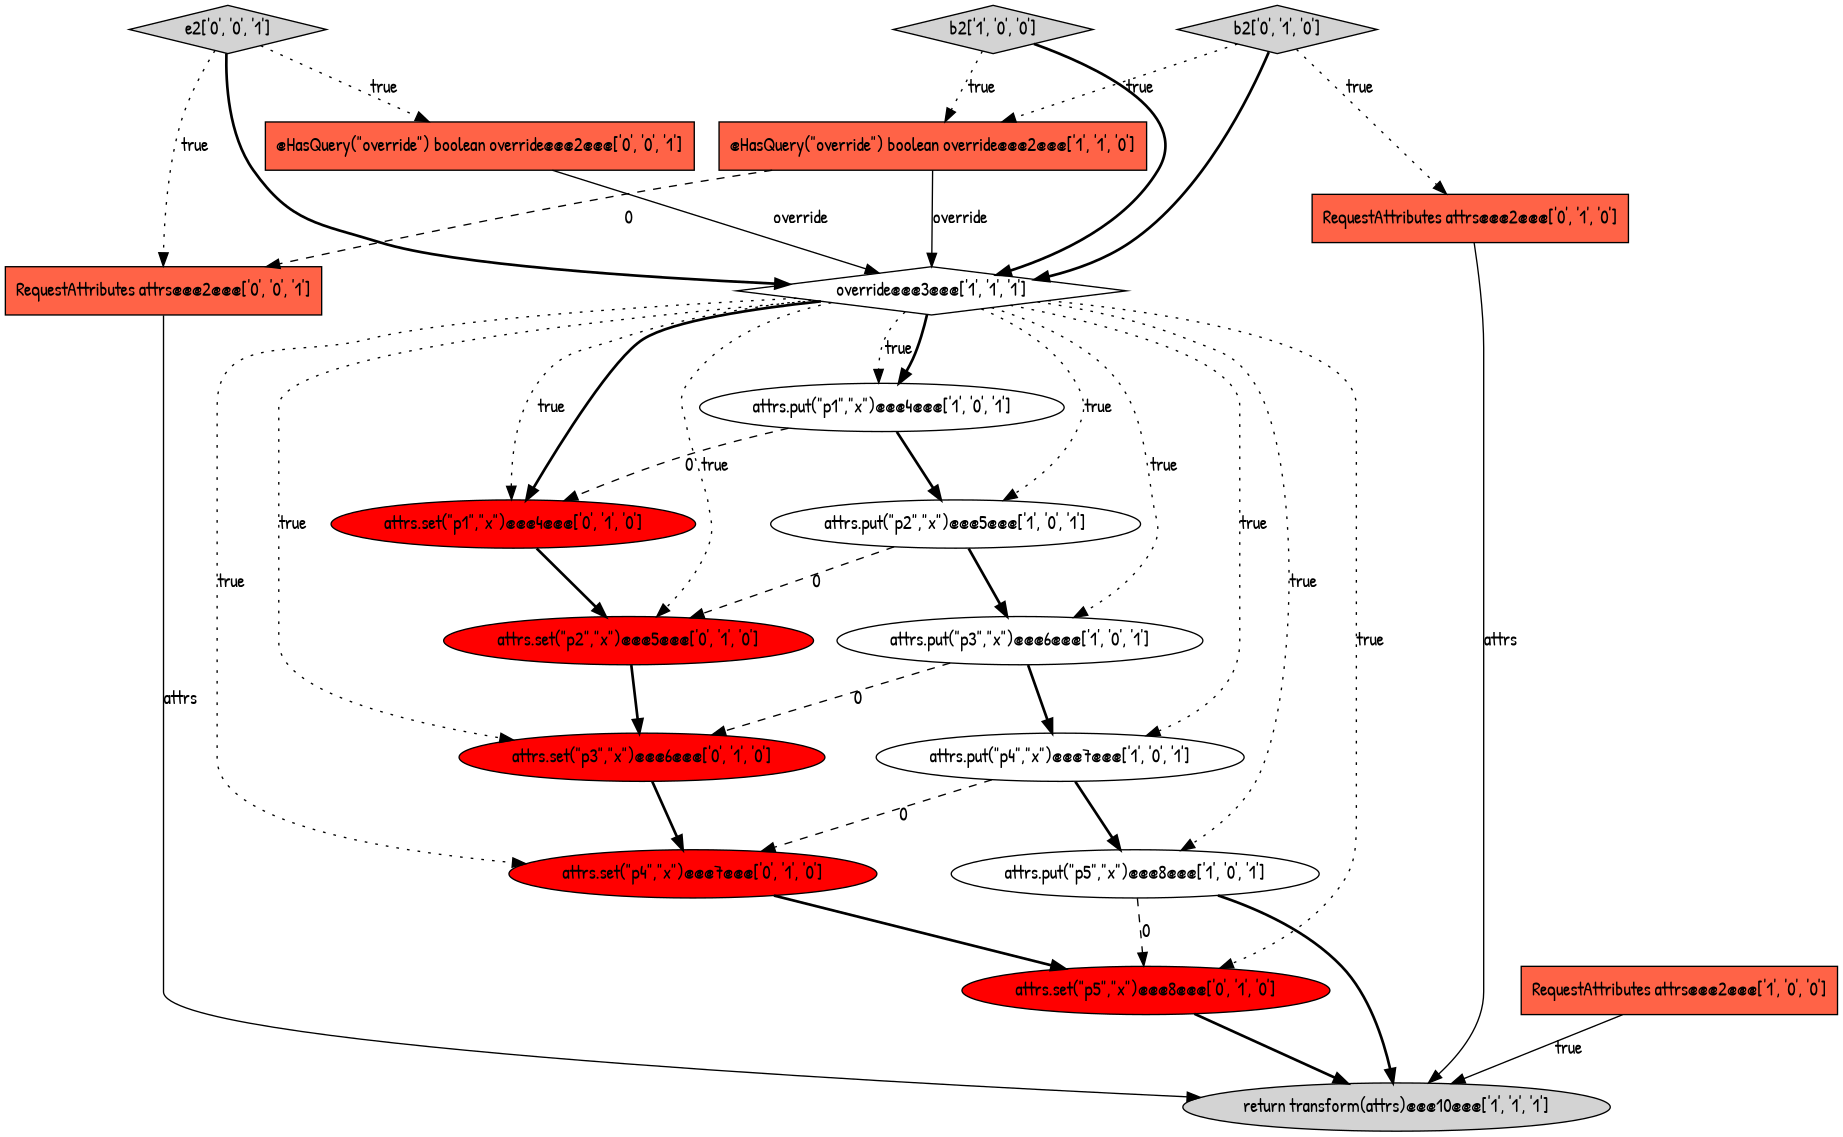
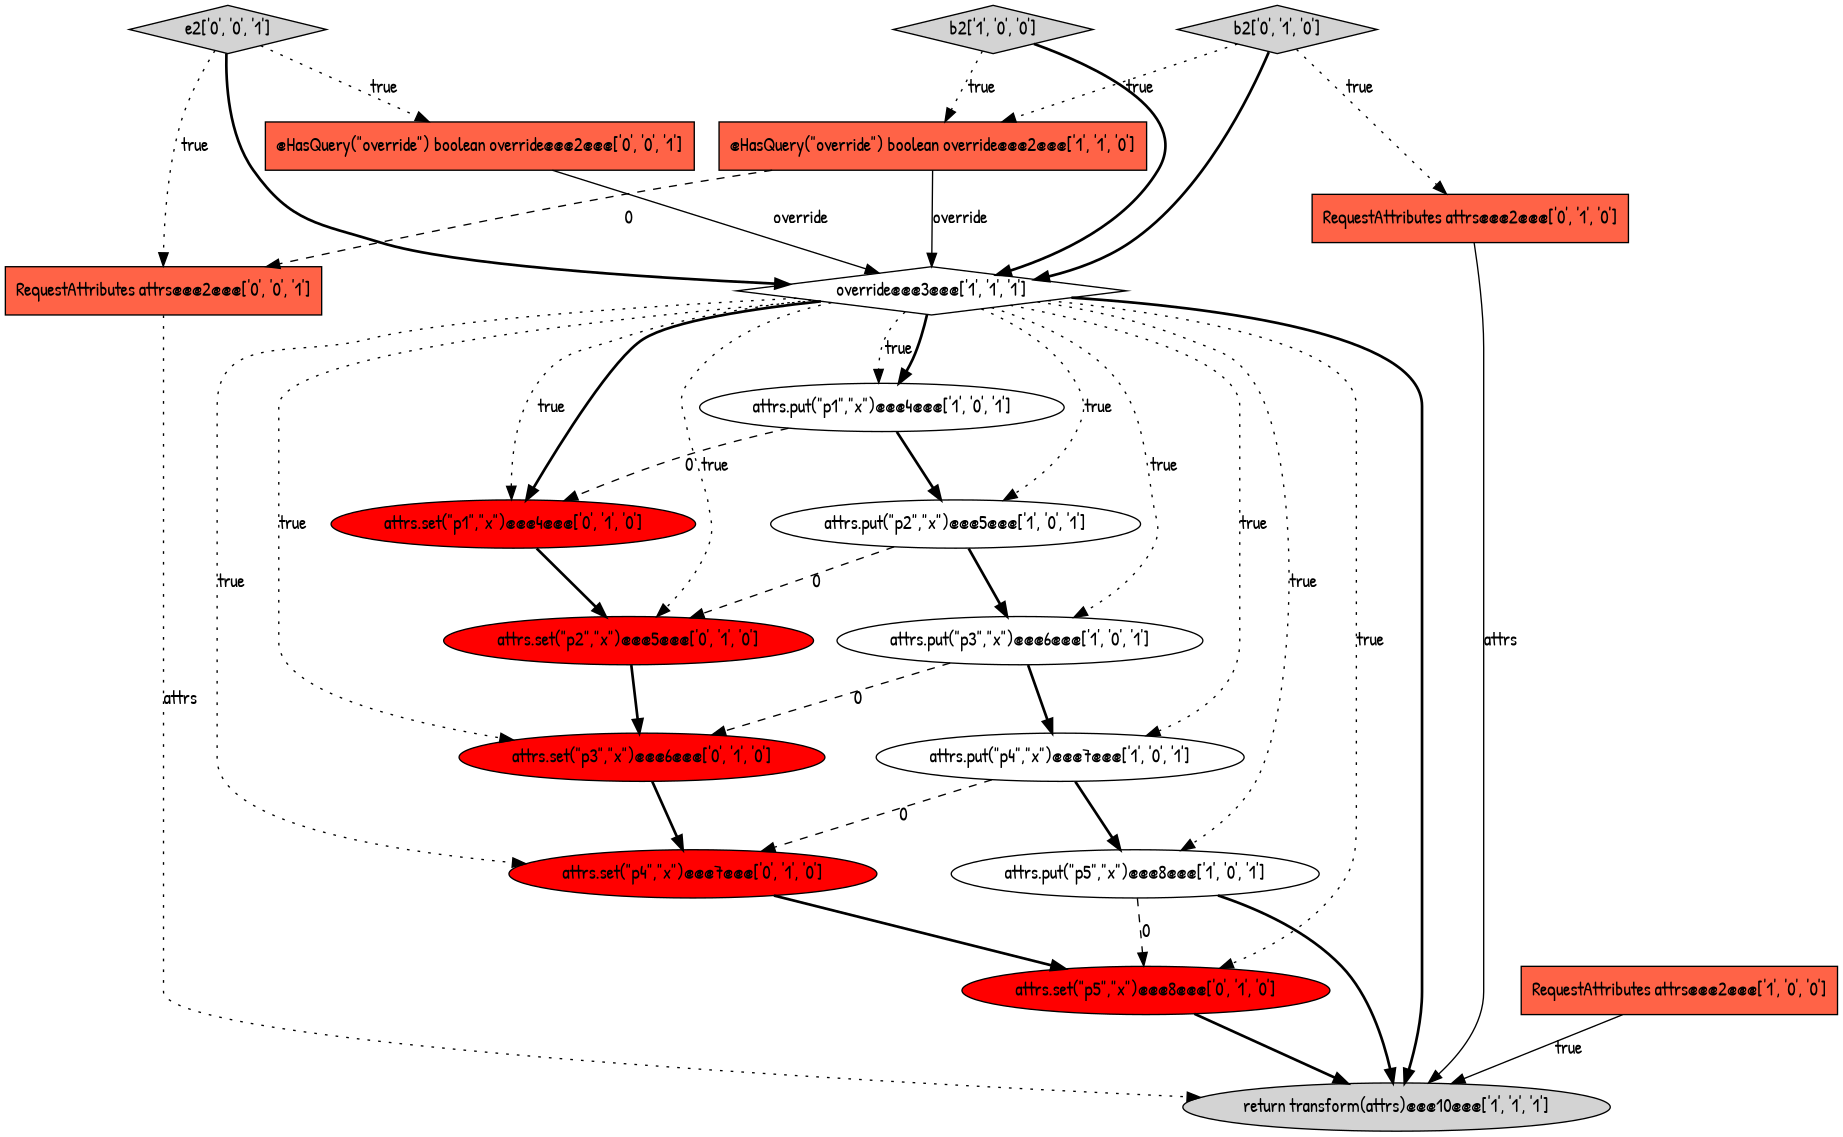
edge "override@@@3@@@['1', '1', '1']" -> "return transform(attrs)@@@10@@@['1', '1', '1']": added
edge "RequestAttributes attrs@@@2@@@['0', '0', '1']" -> "return transform(attrs)@@@10@@@['1', '1', '1']": style solid -> dotted
